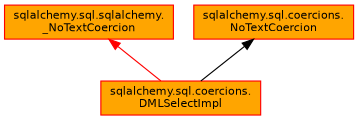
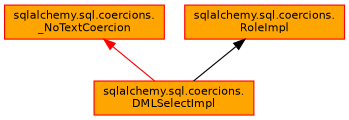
node "sqlalchemy.sql.sqlalchemy. _NoTextCoercion": label "sqlalchemy.sql.sqlalchemy. _NoTextCoercion" -> "sqlalchemy.sql.coercions. _NoTextCoercion"
node "sqlalchemy.sql.coercions. NoTextCoercion": label "sqlalchemy.sql.coercions. NoTextCoercion" -> "sqlalchemy.sql.coercions. RoleImpl"
